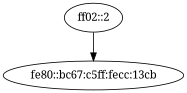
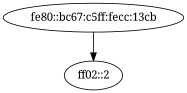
edge "ff02::2" -> "fe80::bc67:c5ff:fecc:13cb": reversed
